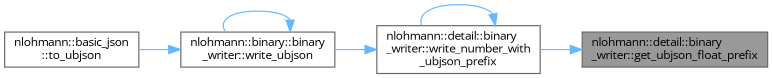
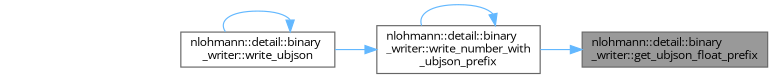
node "nlohmann::basic_json ::to_ubjson": removed
node "nlohmann::binary::binary _writer::write_ubjson": label "nlohmann::binary::binary _writer::write_ubjson" -> "nlohmann::detail::binary _writer::write_ubjson"
